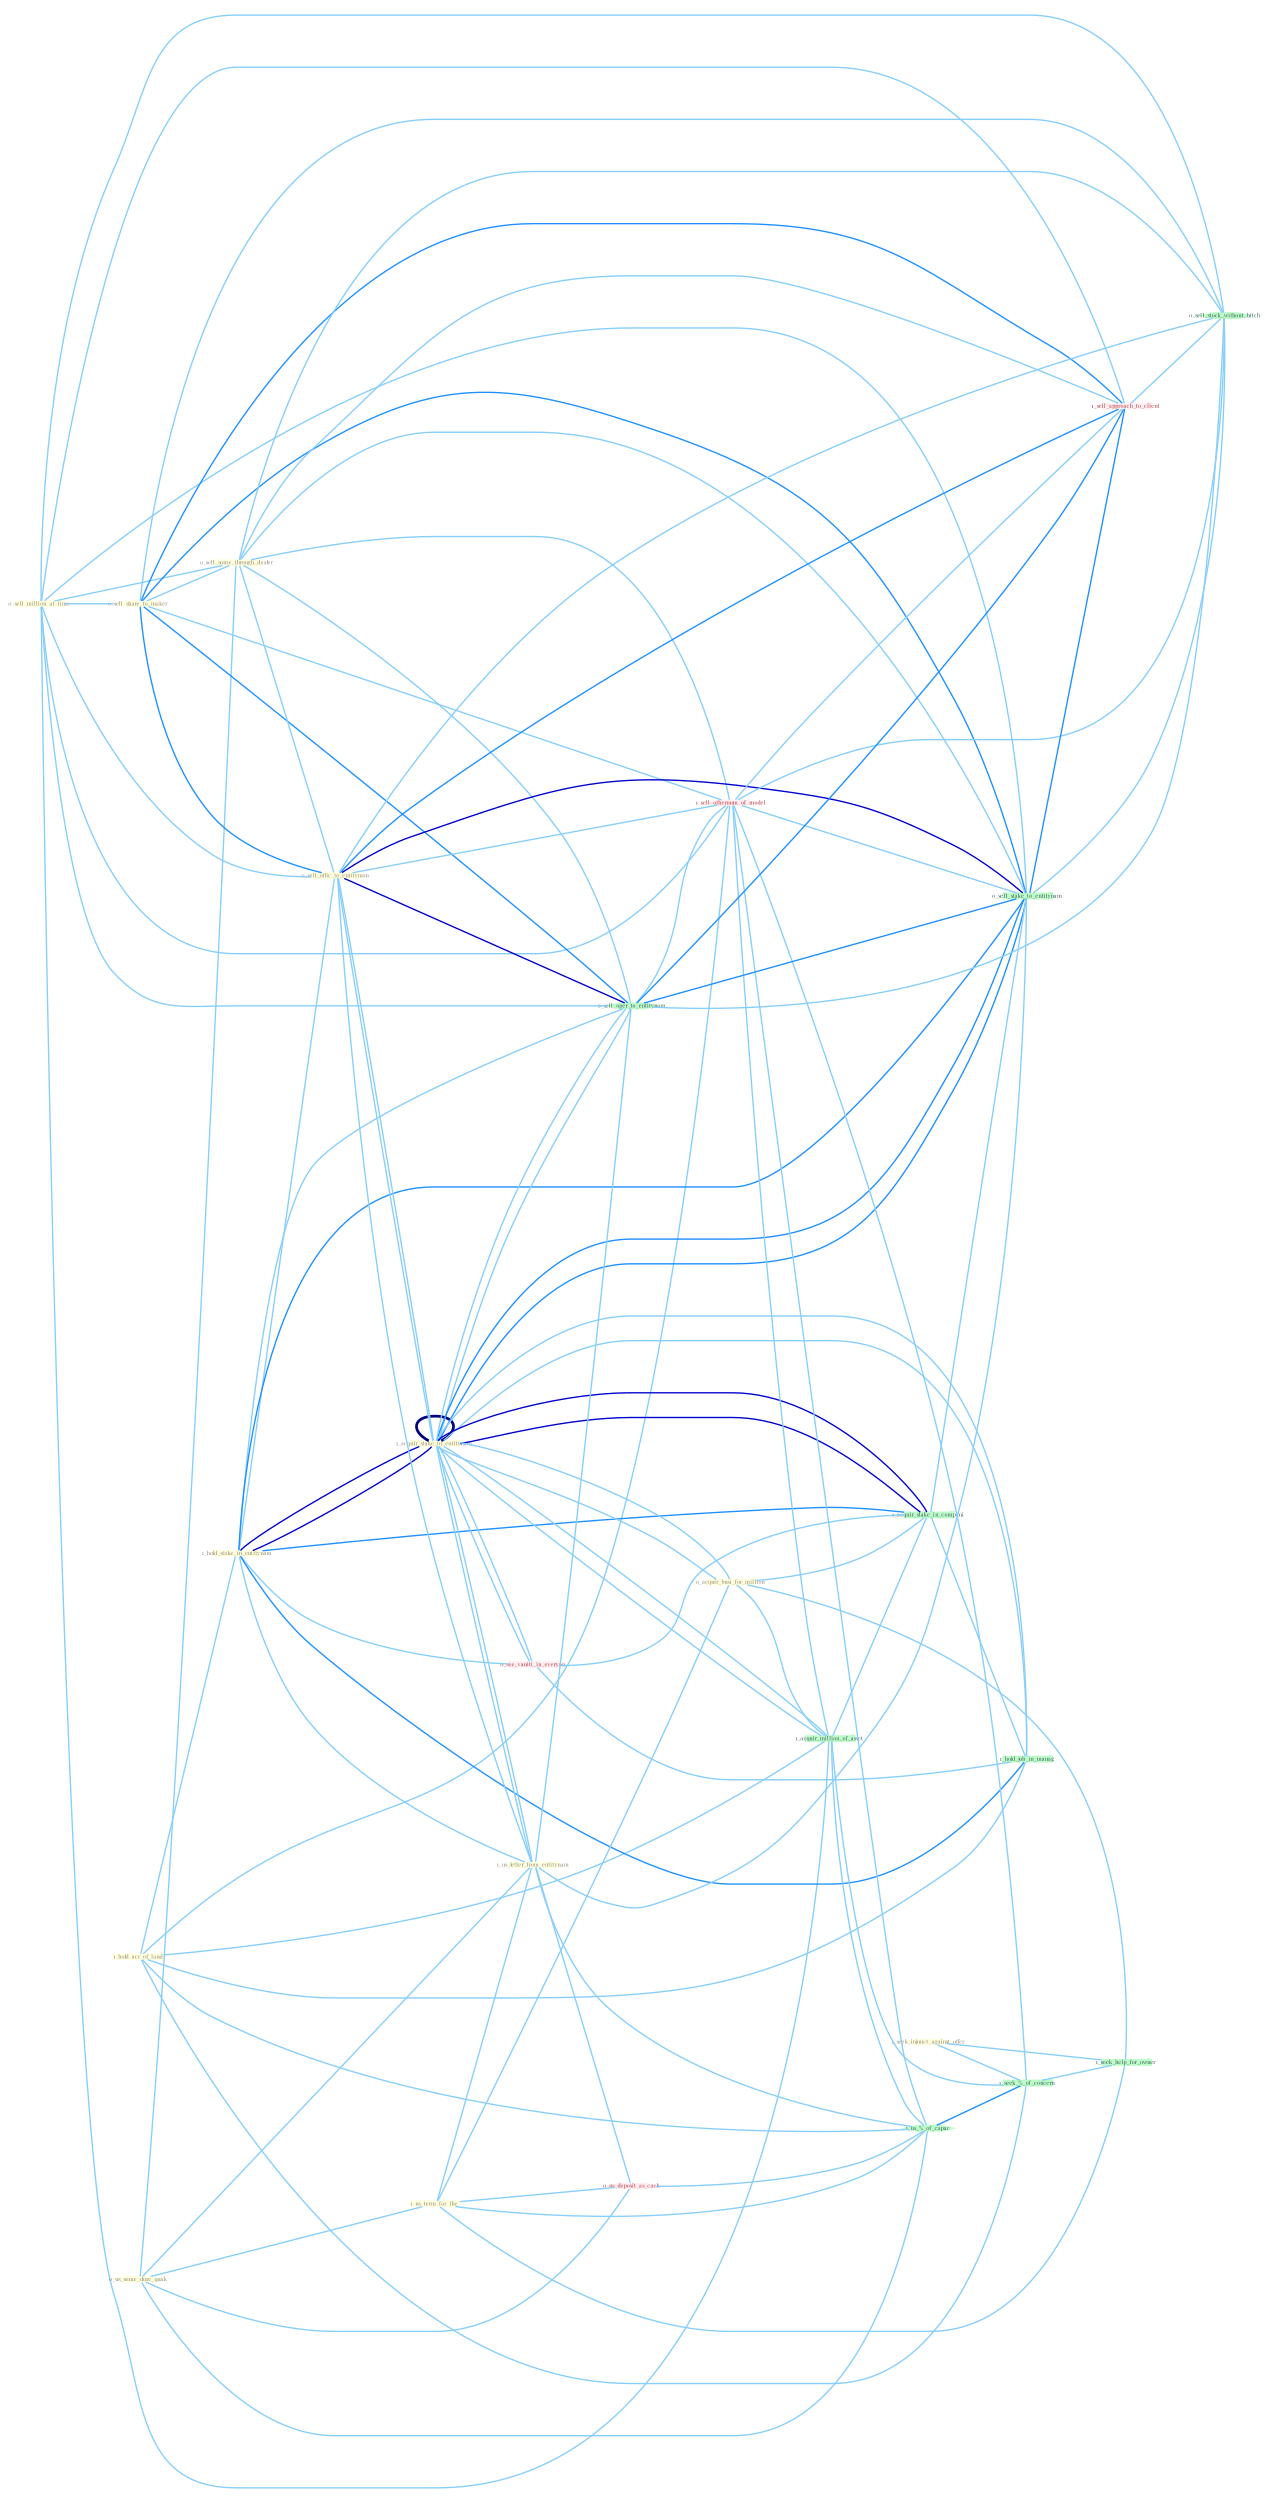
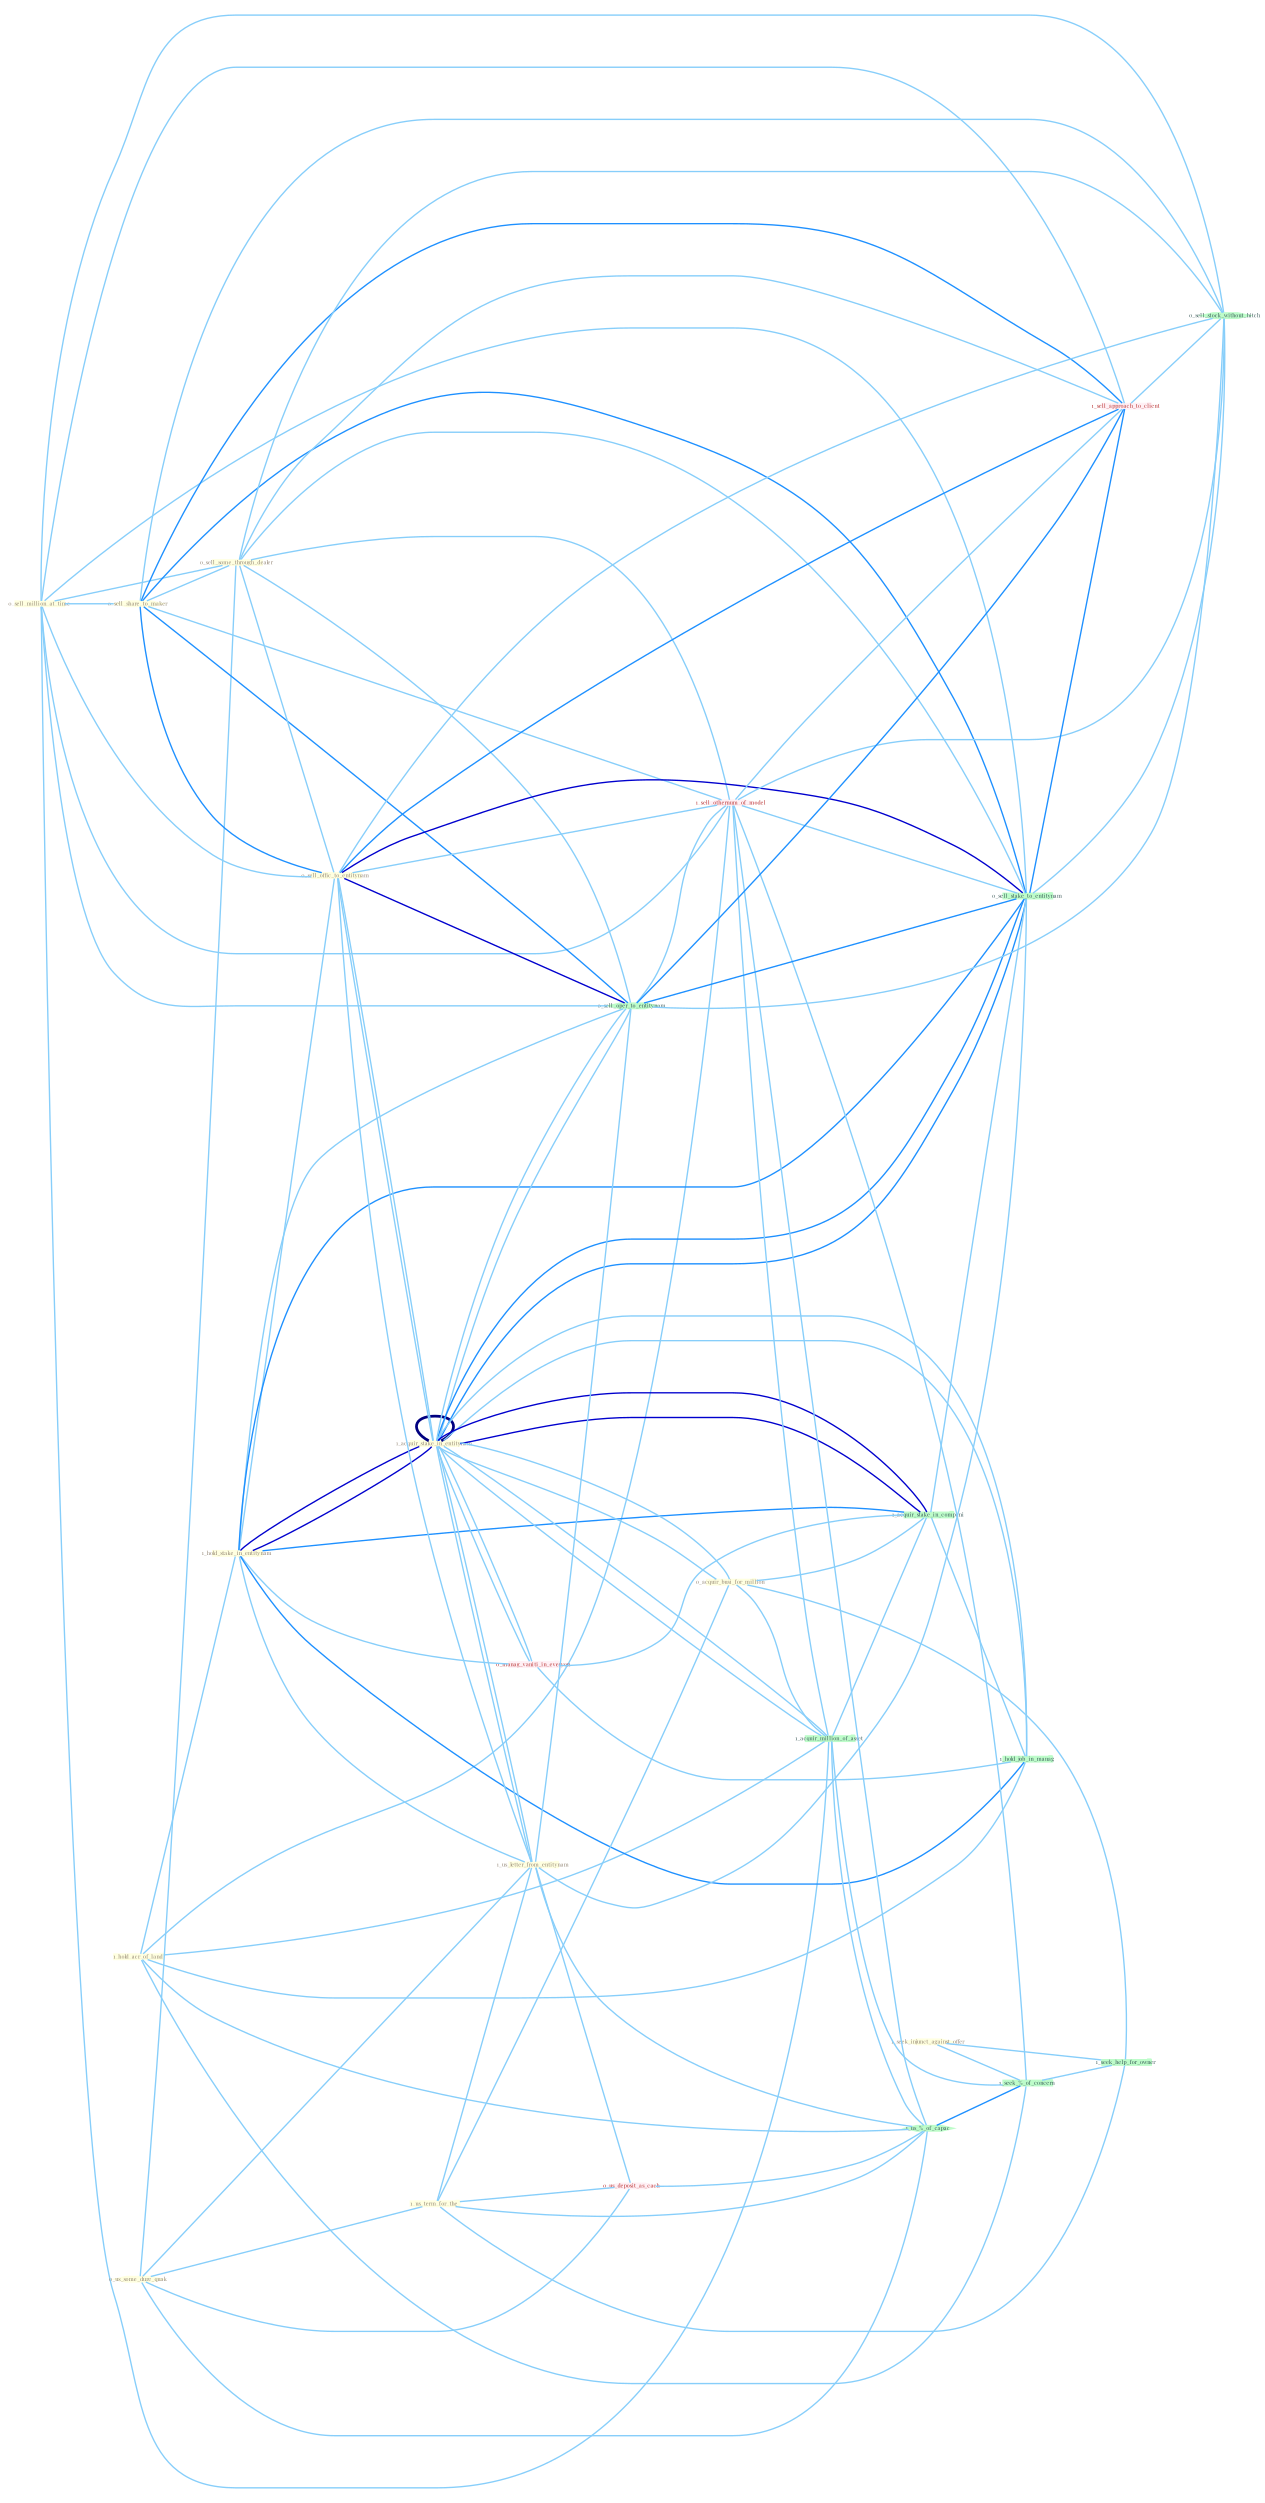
node "0_see_vaniti_in_everyon": label "0_see_vaniti_in_everyon" -> "0_manag_vaniti_in_everyon"
